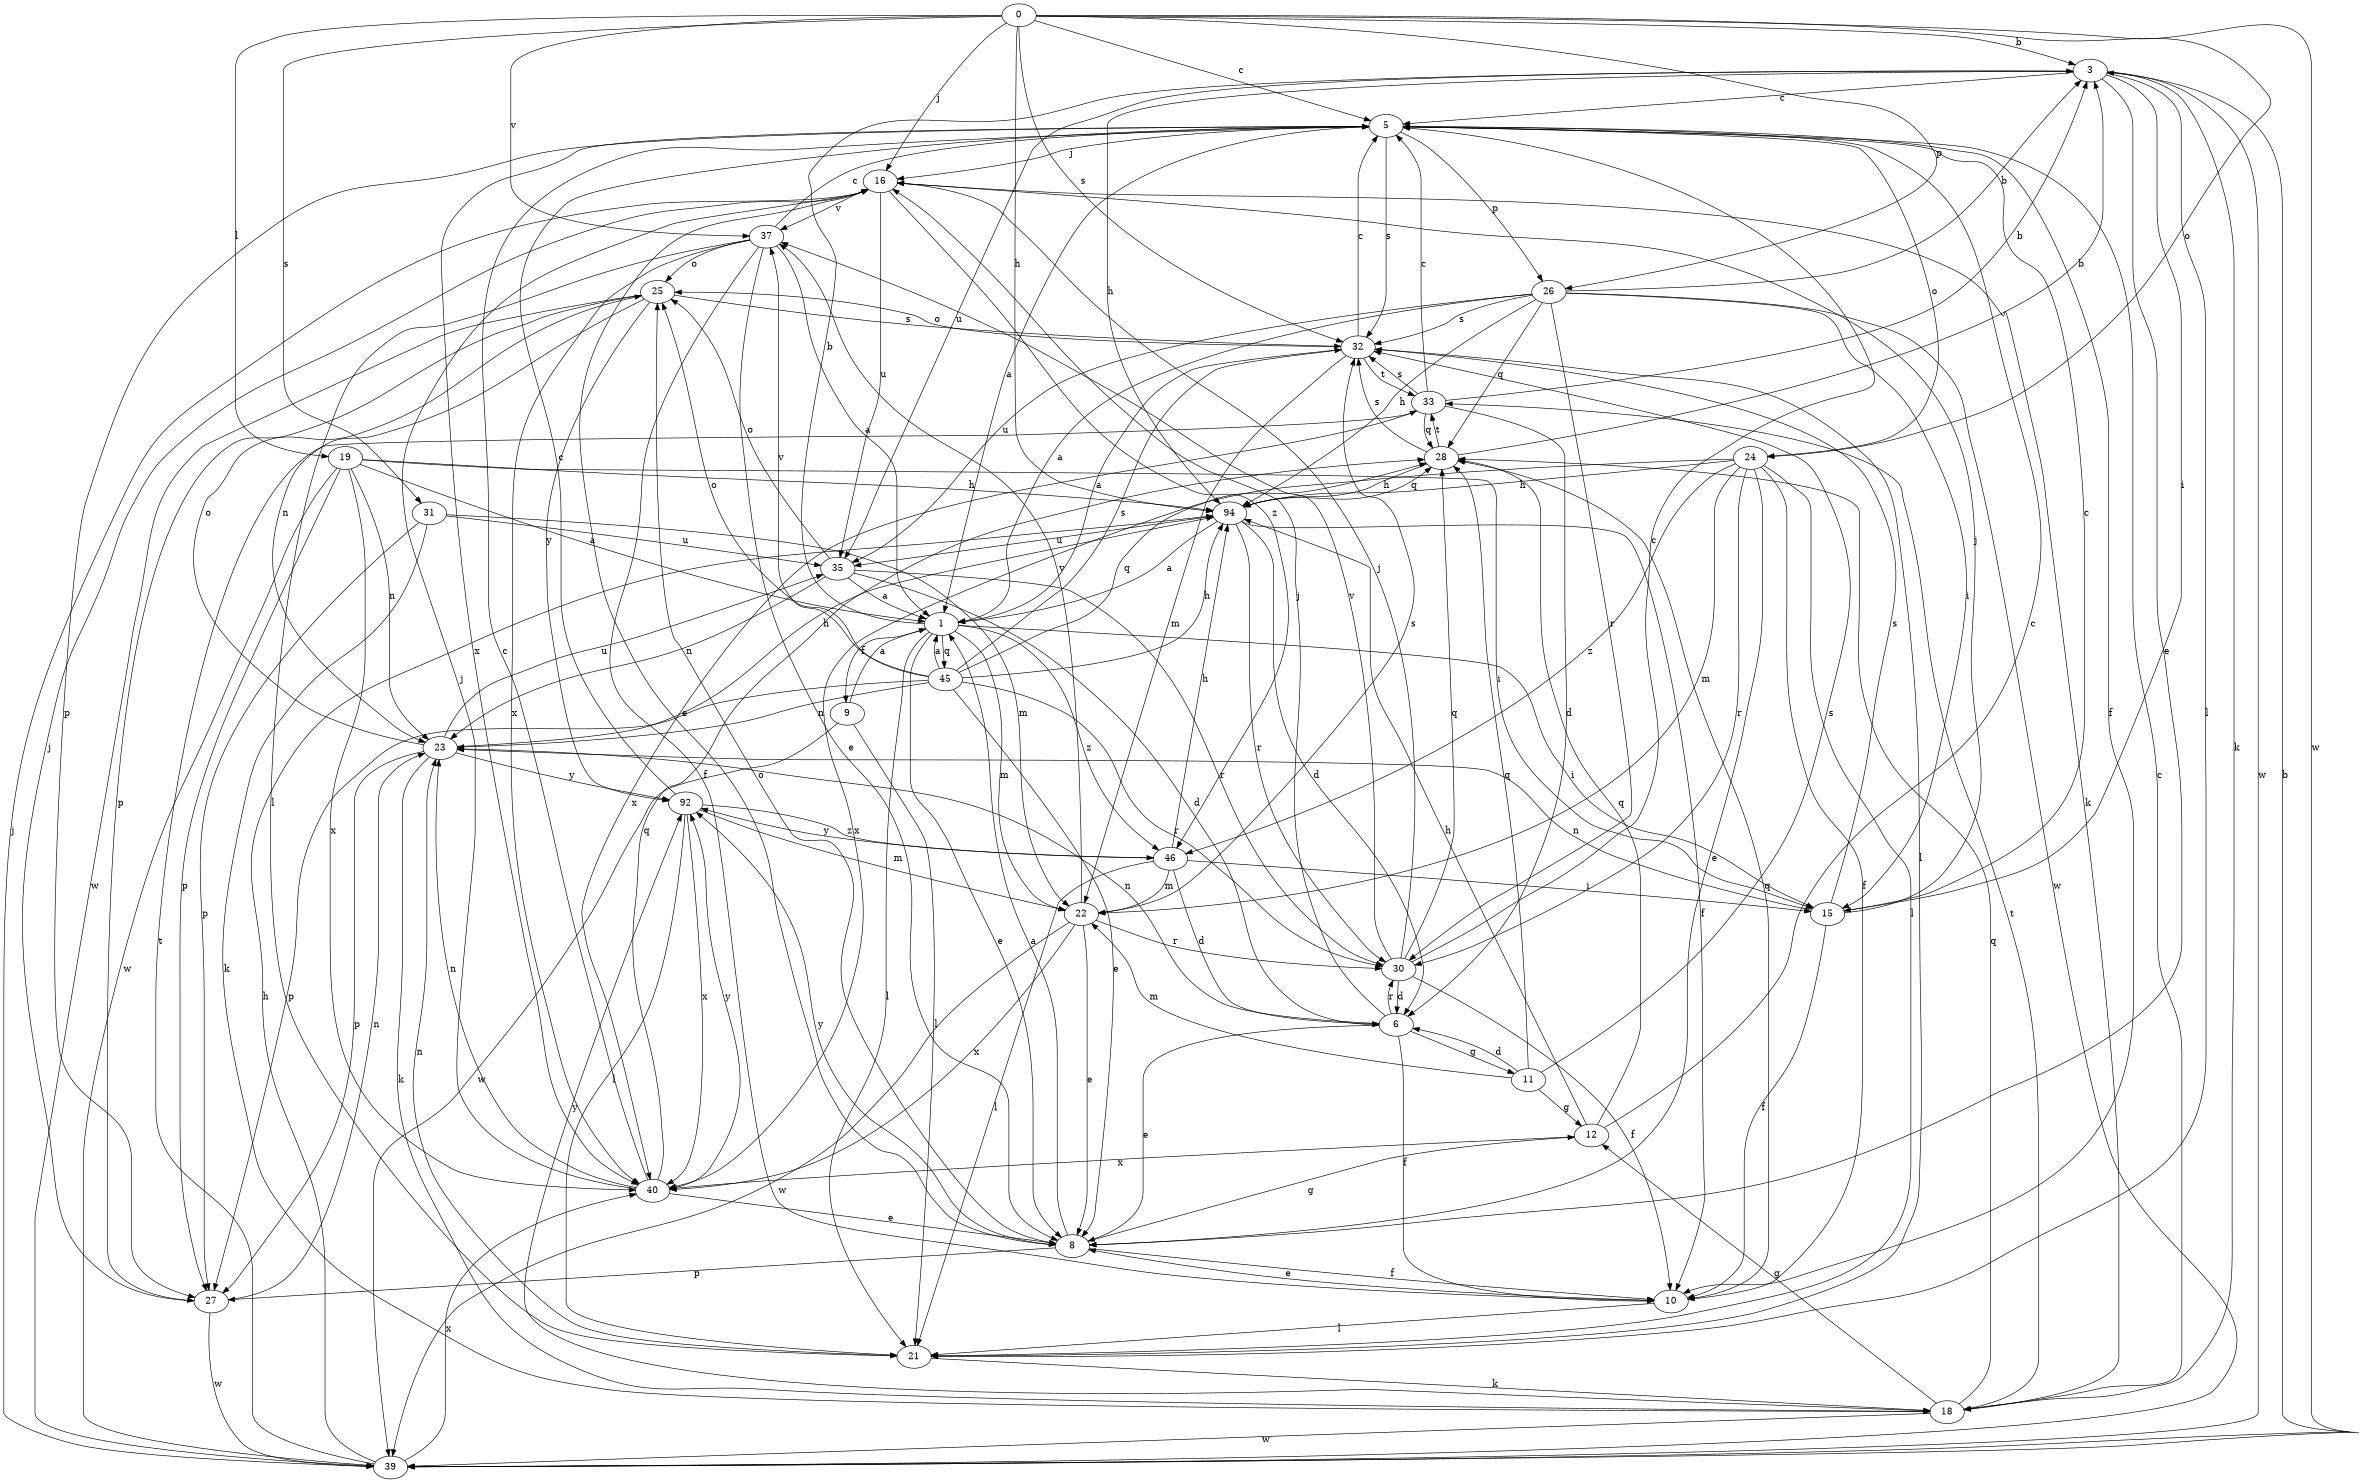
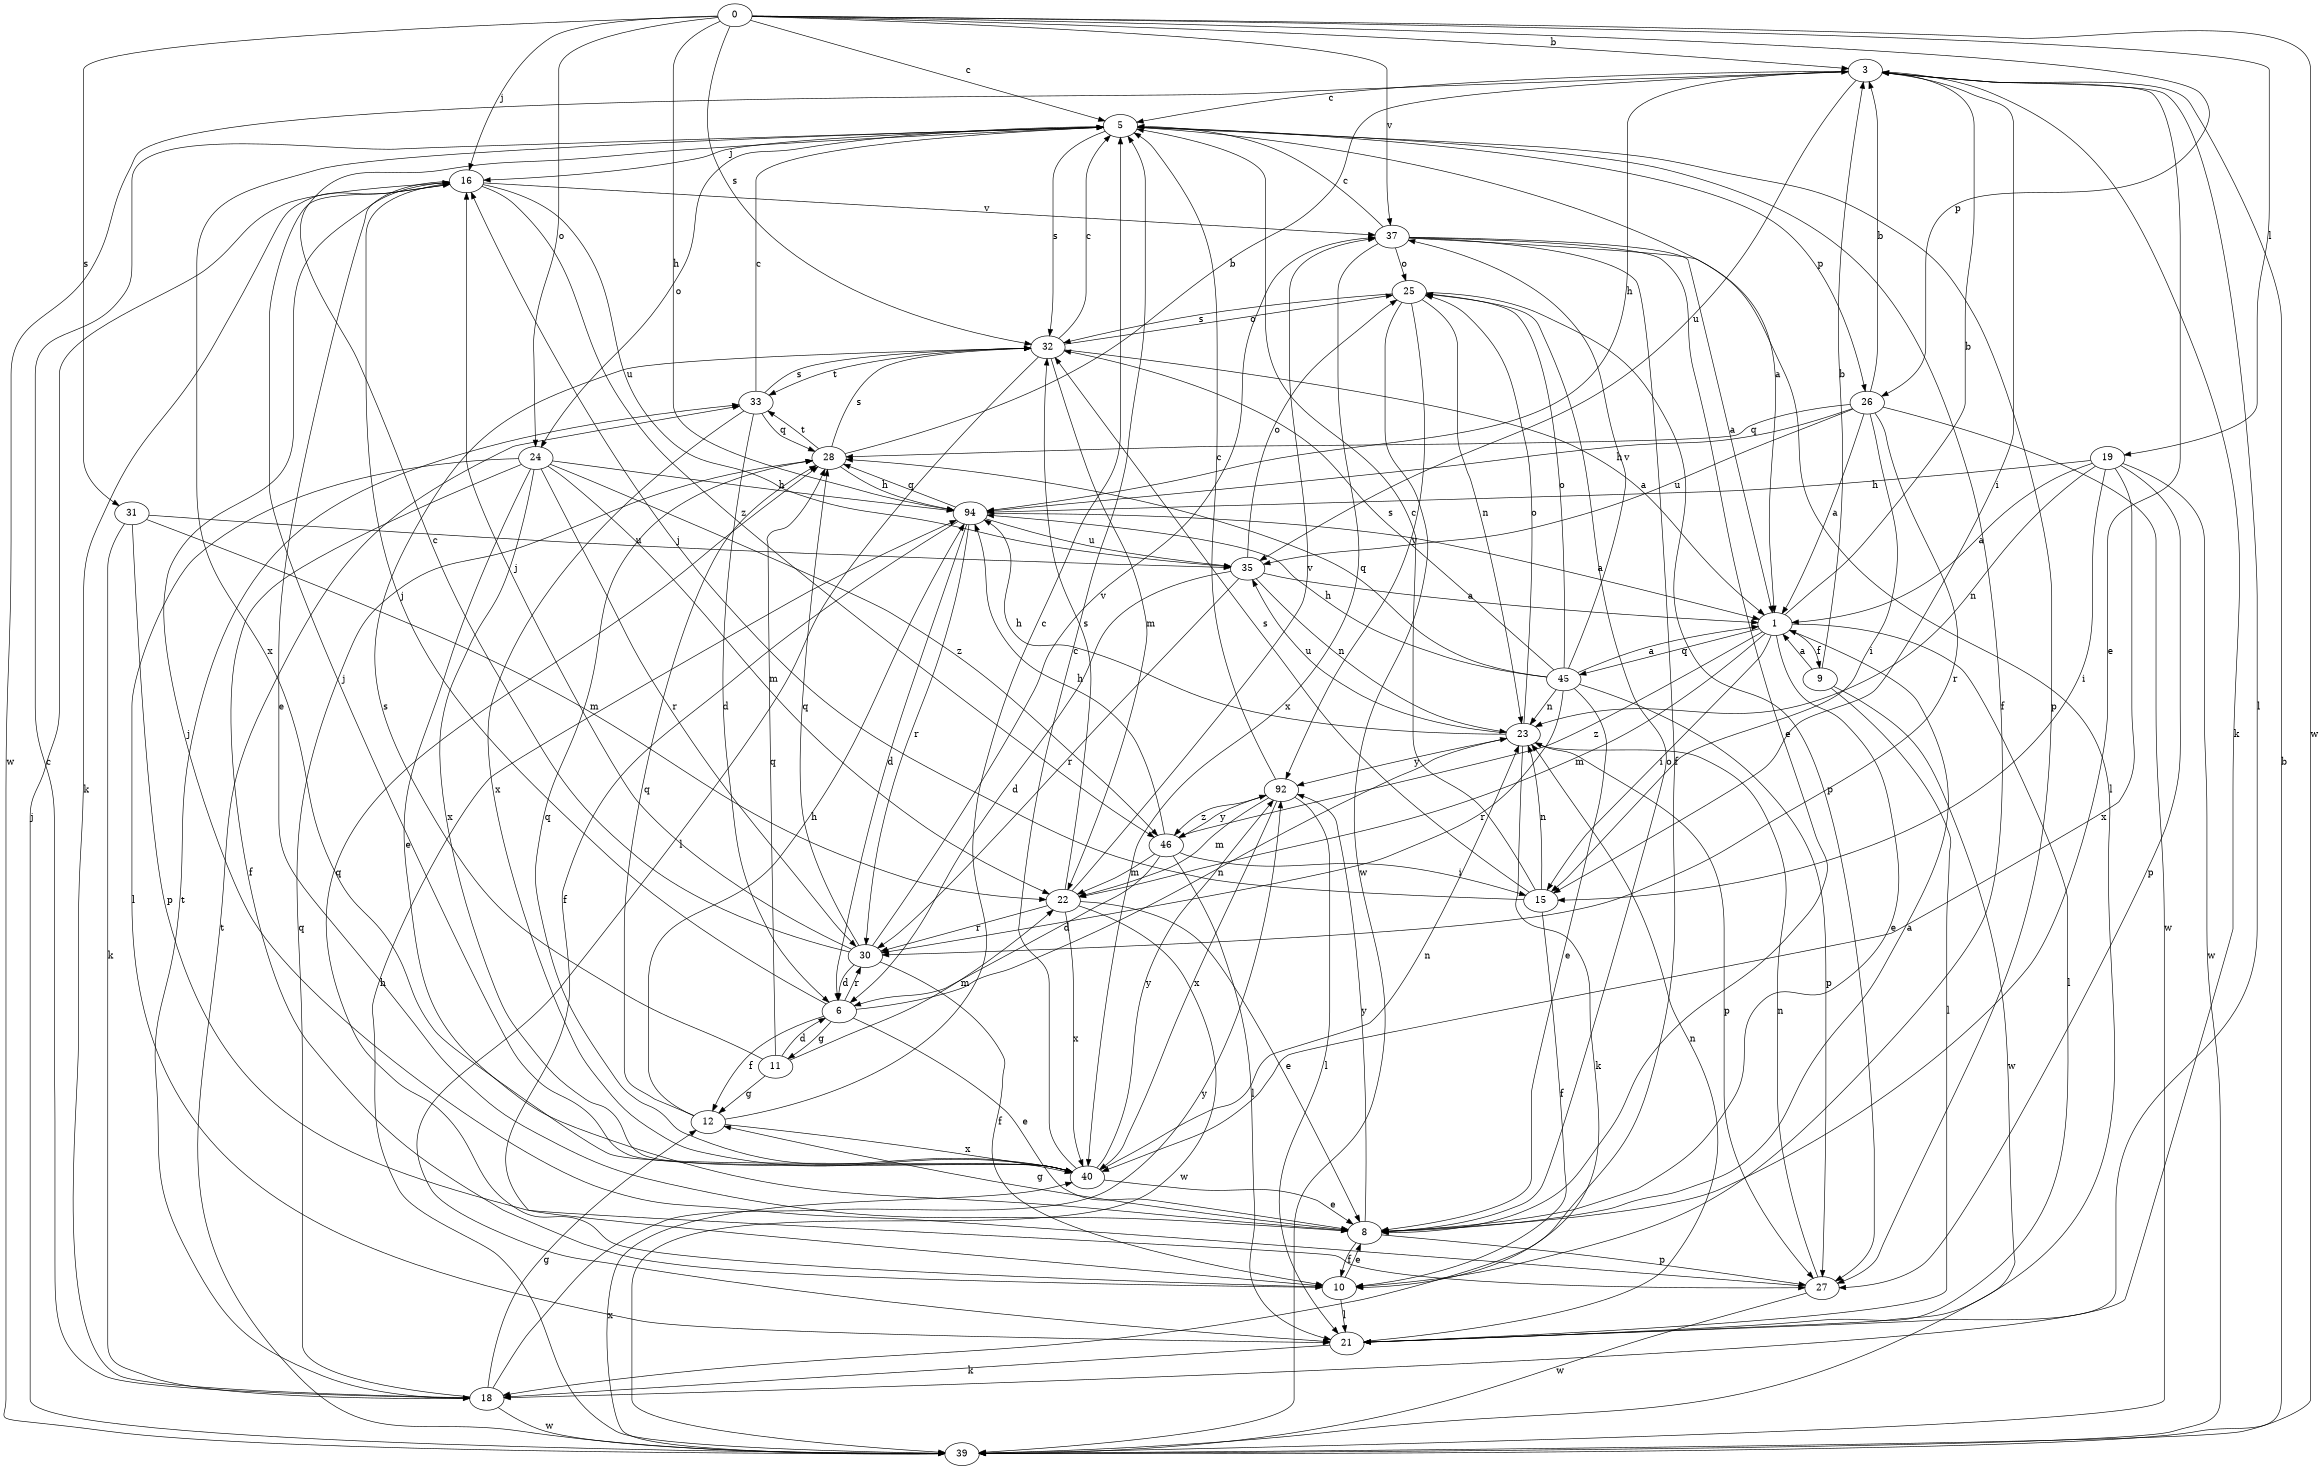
edge "26" -> "32": removed, label "s"
edge "33" -> "3": now "9" -> "3"
edge "6" -> "10": now "6" -> "12"
